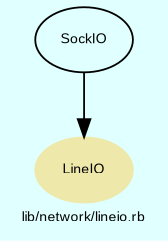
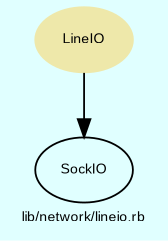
edge "SockIO" -> "LineIO": reversed
